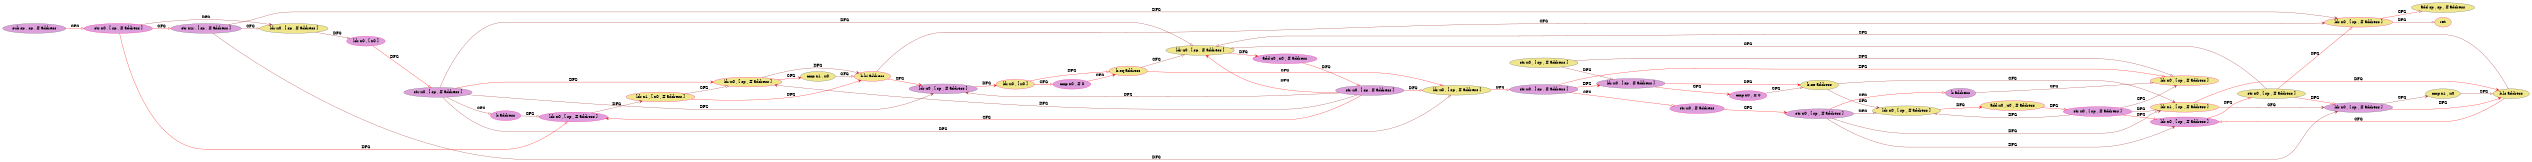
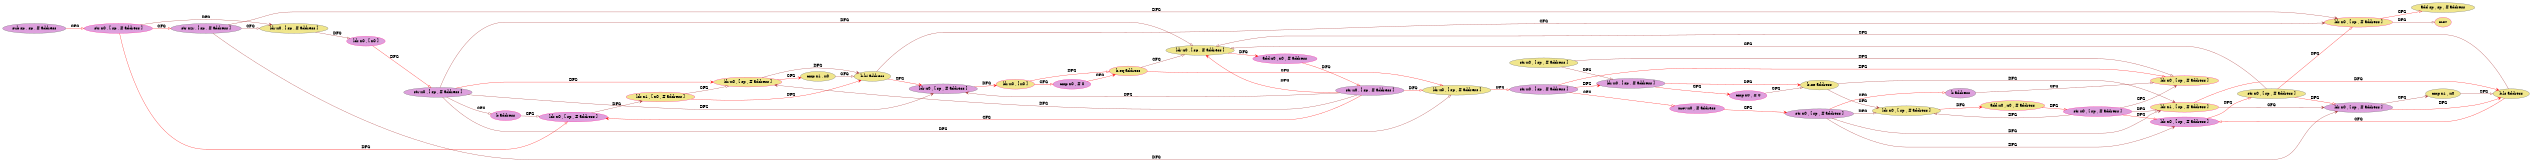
node "ret": label "ret" -> "mov"
node "b.hi address": color deeppink -> gray40
edge "b.ne address" -> "ldr x1 , [ sp , # address ]": label "CFG" -> "DFG"
node "str x0 , # address": label "str x0 , # address" -> "mov x0 , # address"
